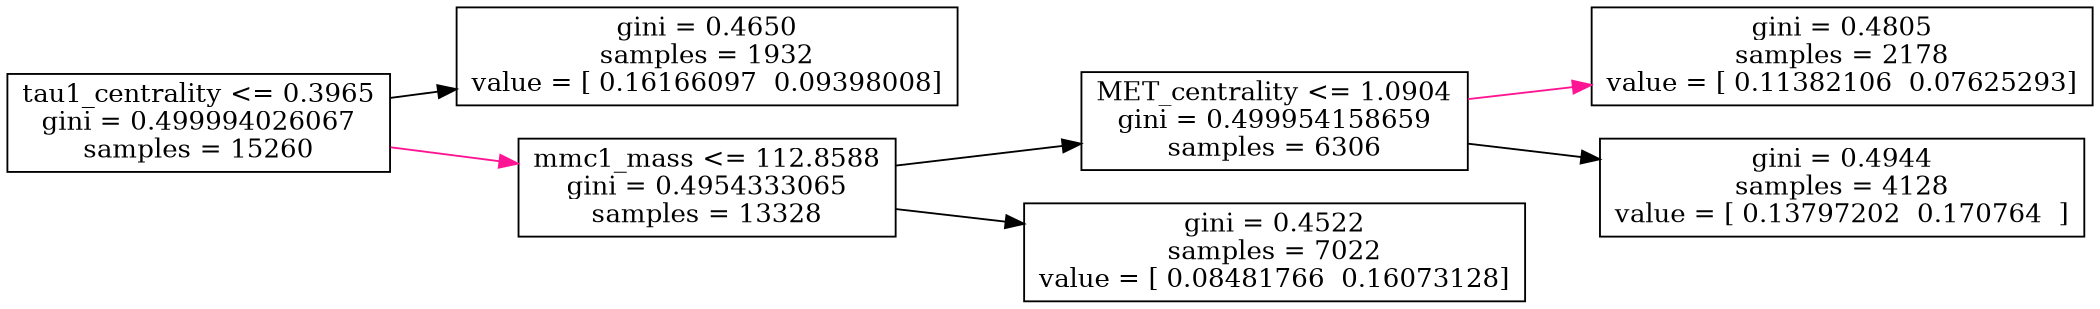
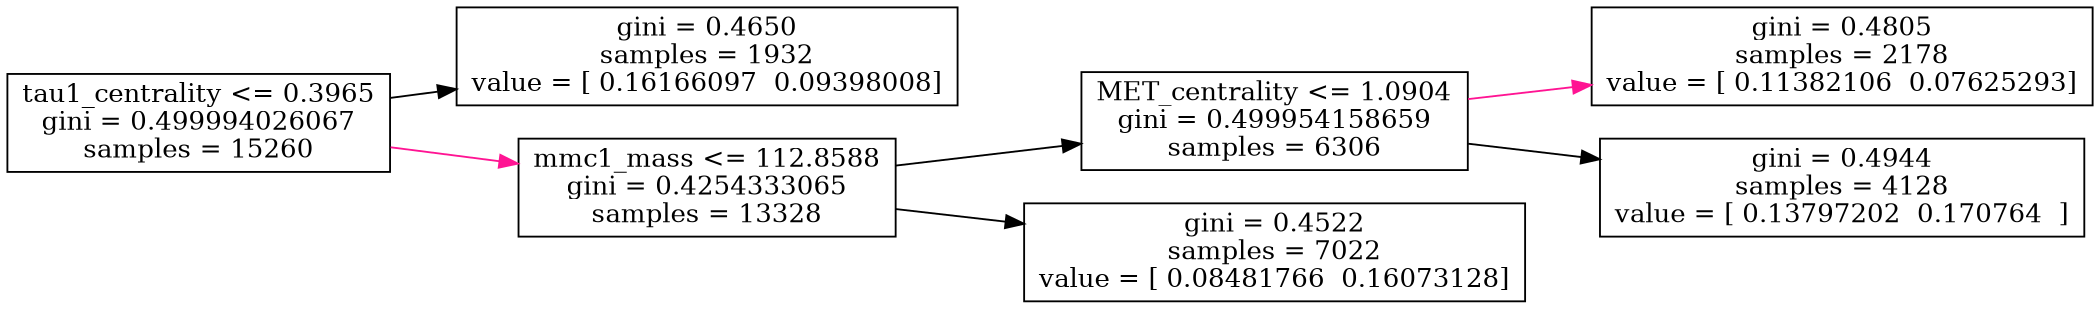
node "mmc1_mass <= 112.8588 gini = 0.4954333065 samples = 13328": label "mmc1_mass <= 112.8588 gini = 0.4954333065 samples = 13328" -> "mmc1_mass <= 112.8588 gini = 0.4254333065 samples = 13328"
